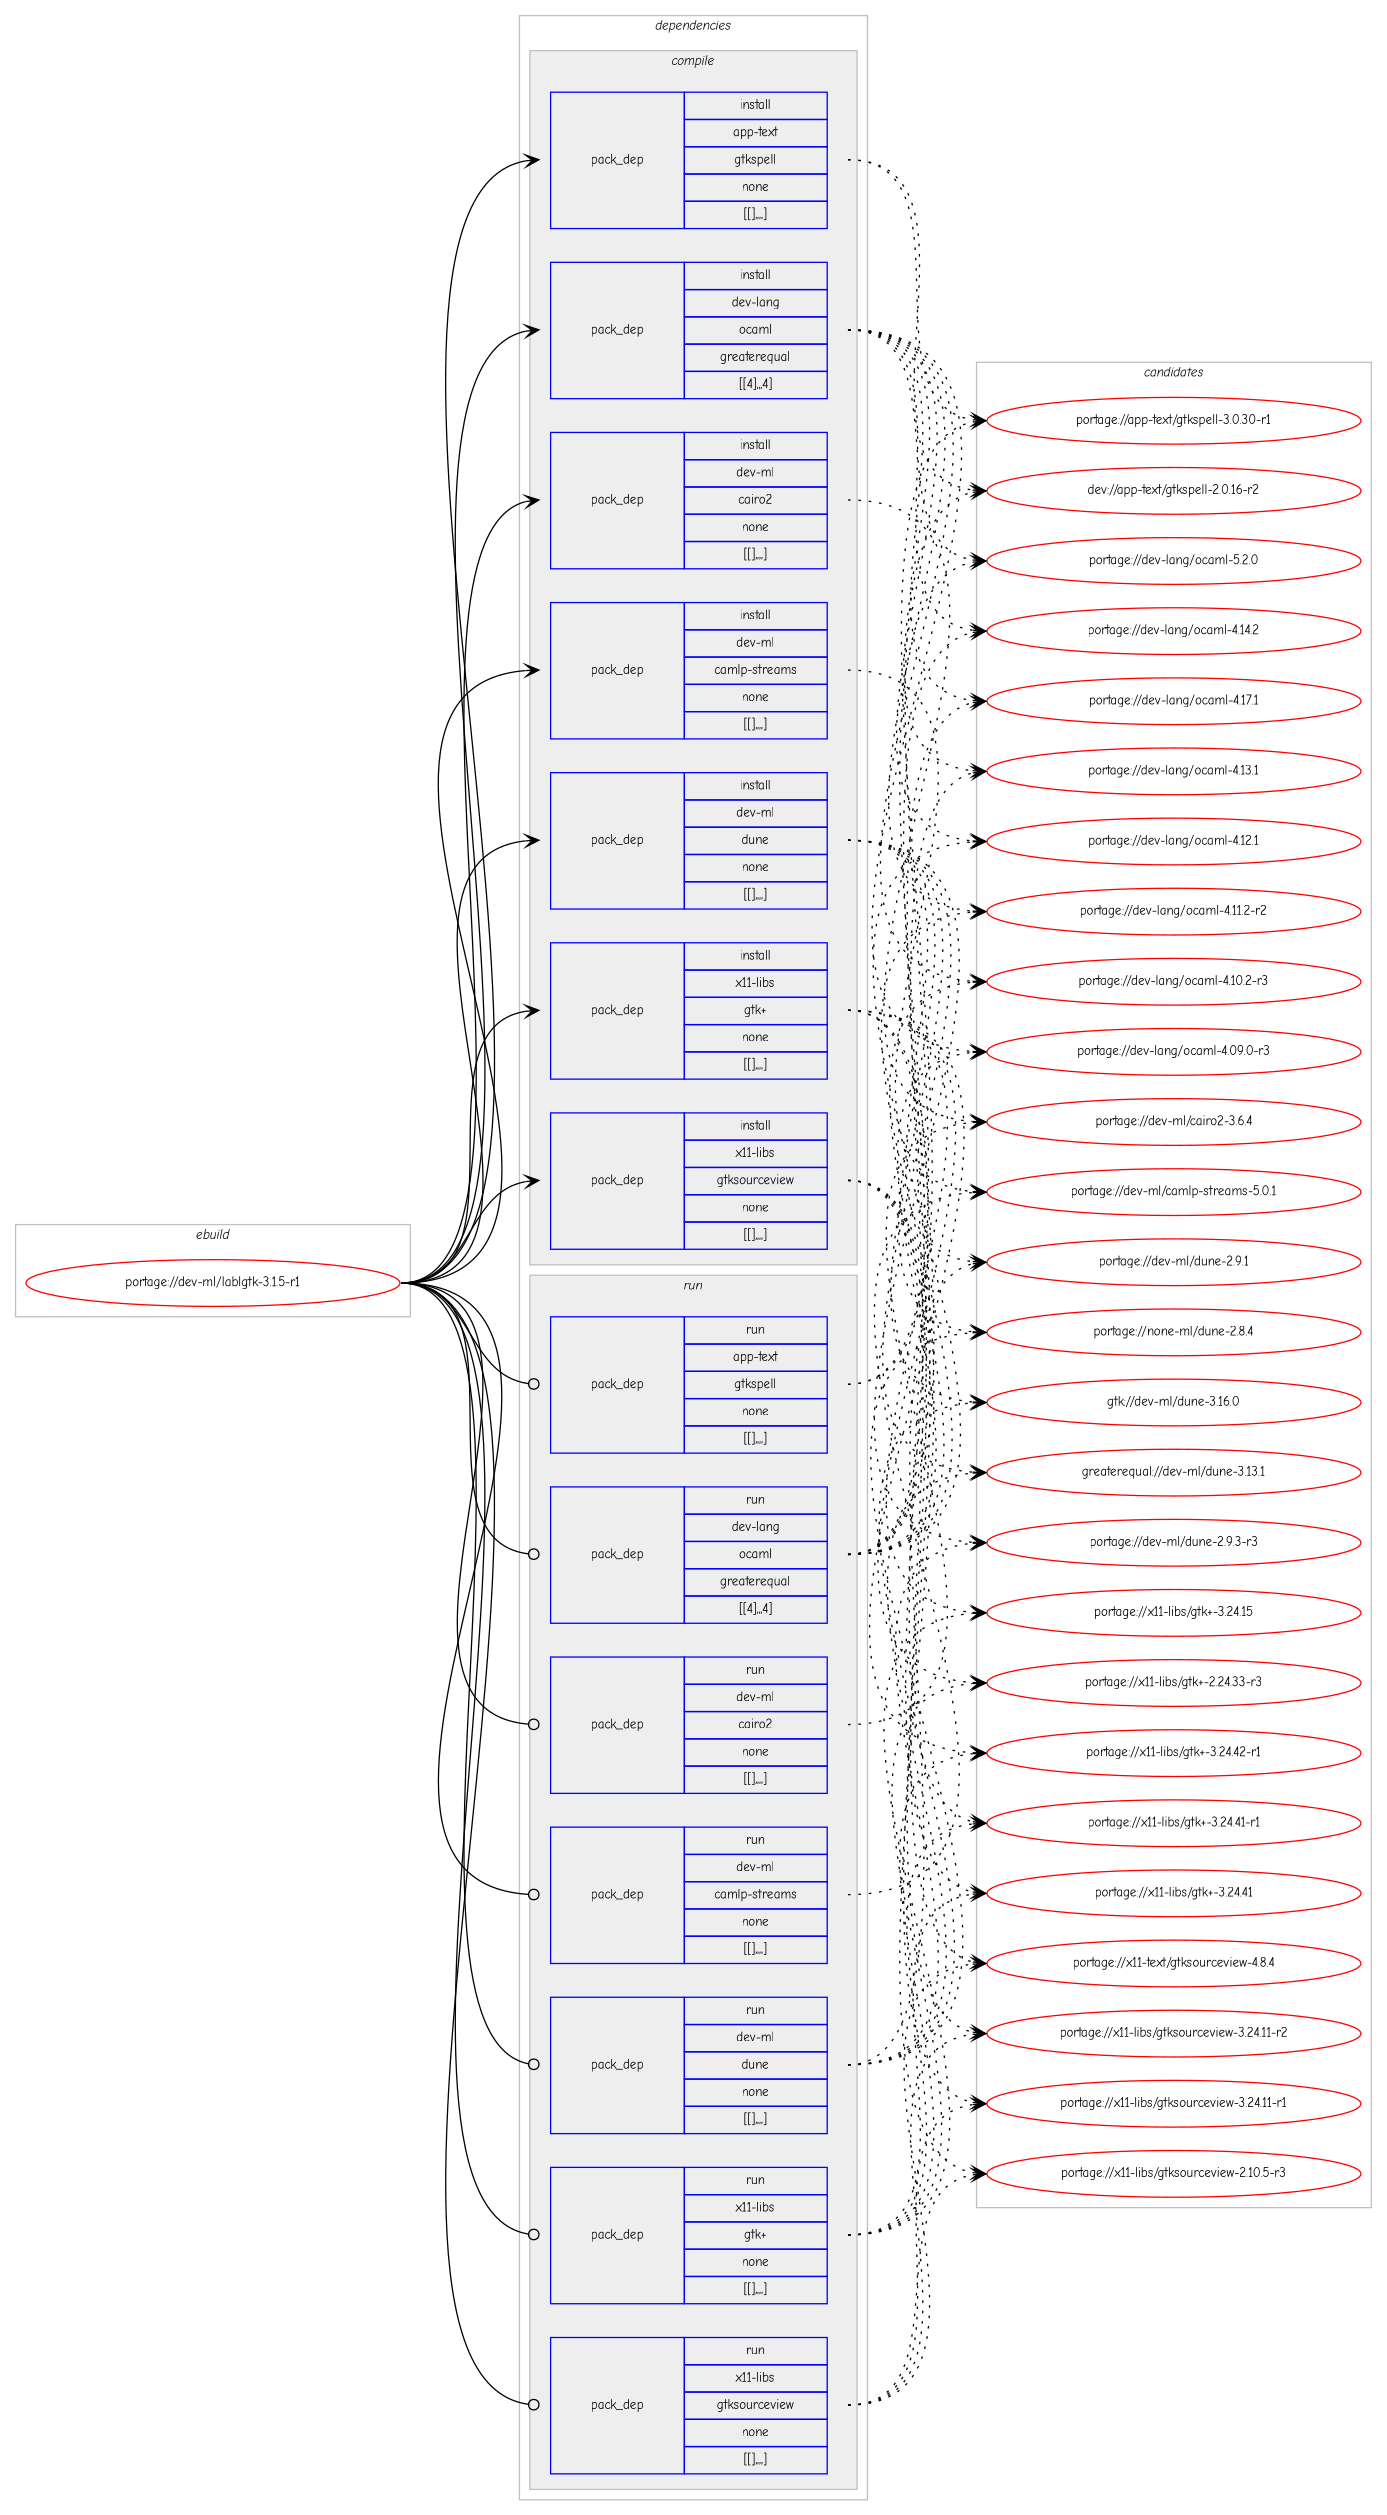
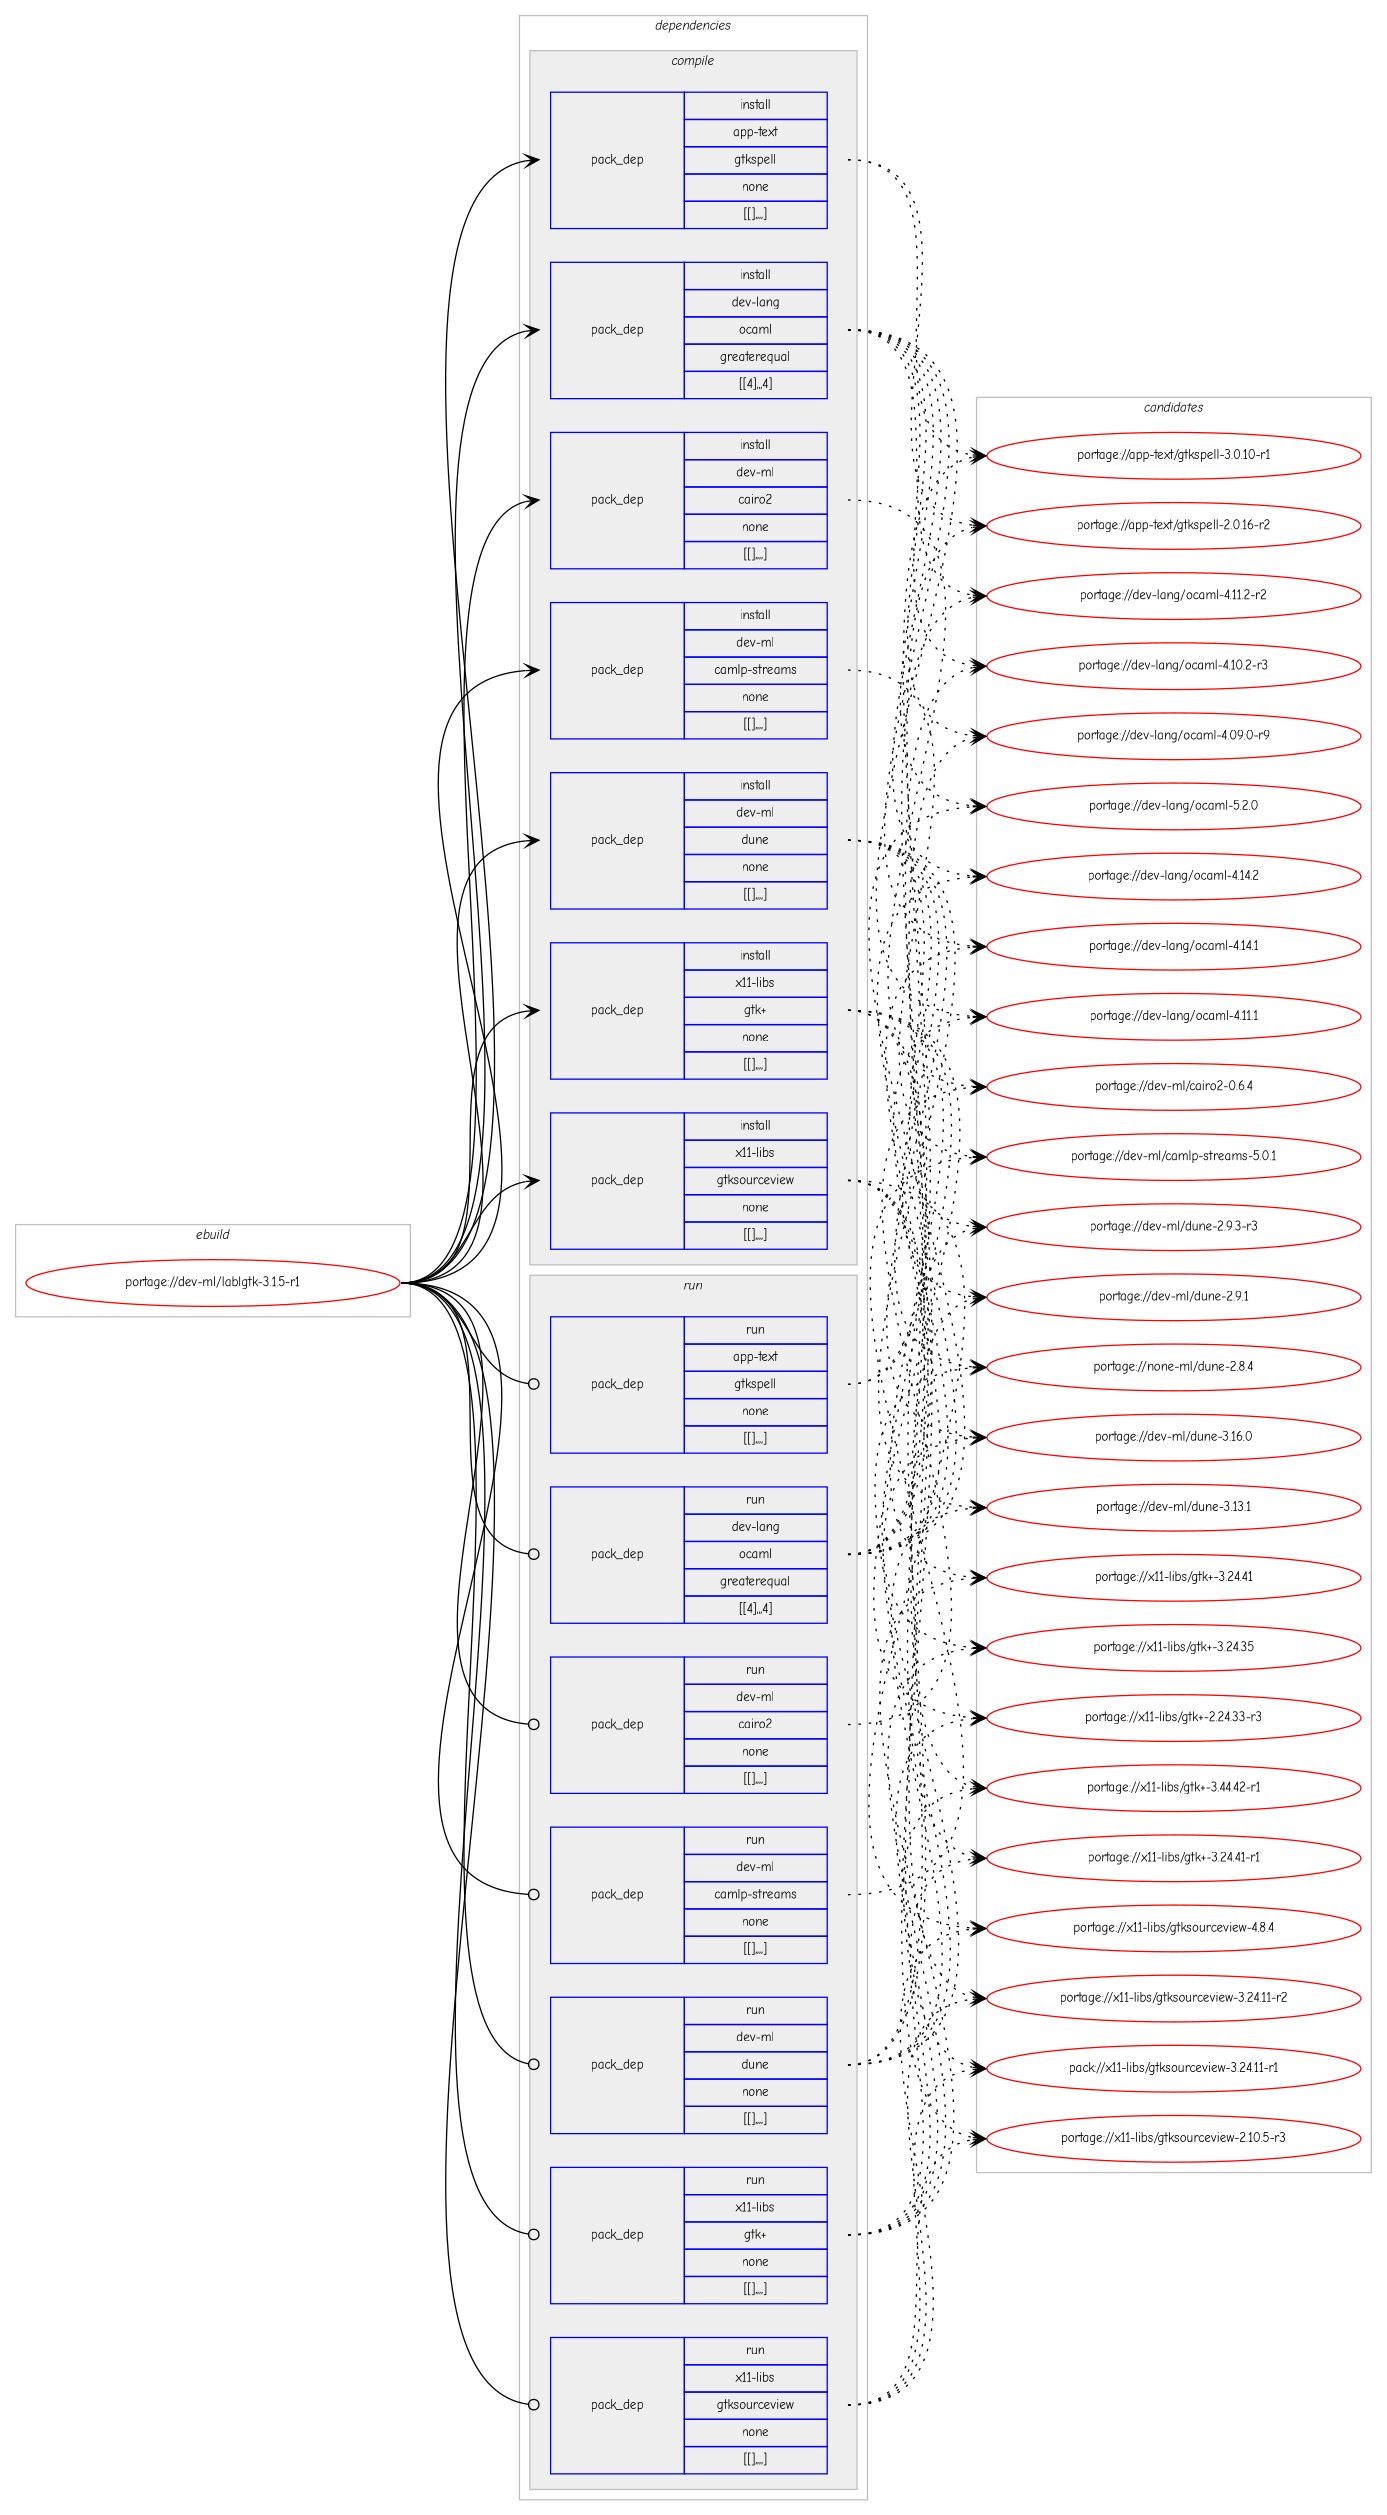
node "portage://app-text/gtkspell-3.0.30-r1": label "portage://app-text/gtkspell-3.0.30-r1" -> "portage://app-text/gtkspell-3.0.10-r1"
node "dev://app-text/gtkspell-2.0.16-r2": label "dev://app-text/gtkspell-2.0.16-r2" -> "portage://app-text/gtkspell-2.0.16-r2"
node "portage://dev-lang/ocaml-4.17.1": label "portage://dev-lang/ocaml-4.17.1" -> "portage://dev-lang/ocaml-4.14.1"
node "portage://dev-lang/ocaml-4.13.1": label "portage://dev-lang/ocaml-4.13.1" -> "portage://dev-lang/ocaml-4.11.1"
node "portage://dev-lang/ocaml-4.12.1": removed
node "portage://dev-lang/ocaml-4.09.0-r3": label "portage://dev-lang/ocaml-4.09.0-r3" -> "portage://dev-lang/ocaml-4.09.0-r9"
node "portage://dev-ml/cairo2-3.6.4": label "portage://dev-ml/cairo2-3.6.4" -> "portage://dev-ml/cairo2-0.6.4"
node "gtk://dev-ml/dune-3.16.0": label "gtk://dev-ml/dune-3.16.0" -> "portage://dev-ml/dune-3.16.0"
node "greaterequal://dev-ml/dune-3.13.1": label "greaterequal://dev-ml/dune-3.13.1" -> "portage://dev-ml/dune-3.13.1"
node "portage://x11-libs/gtk+-3.24.15": label "portage://x11-libs/gtk+-3.24.15" -> "portage://x11-libs/gtk+-3.24.35"
node "portage://x11-libs/gtk+-3.24.42-r1": label "portage://x11-libs/gtk+-3.24.42-r1" -> "portage://x11-libs/gtk+-3.44.42-r1"
node "portage://x11-text/gtksourceview-4.8.4": label "portage://x11-text/gtksourceview-4.8.4" -> "portage://x11-libs/gtksourceview-4.8.4"
node "portage://x11-libs/gtksourceview-3.24.11-r1": label "portage://x11-libs/gtksourceview-3.24.11-r1" -> "pack://x11-libs/gtksourceview-3.24.11-r1"
